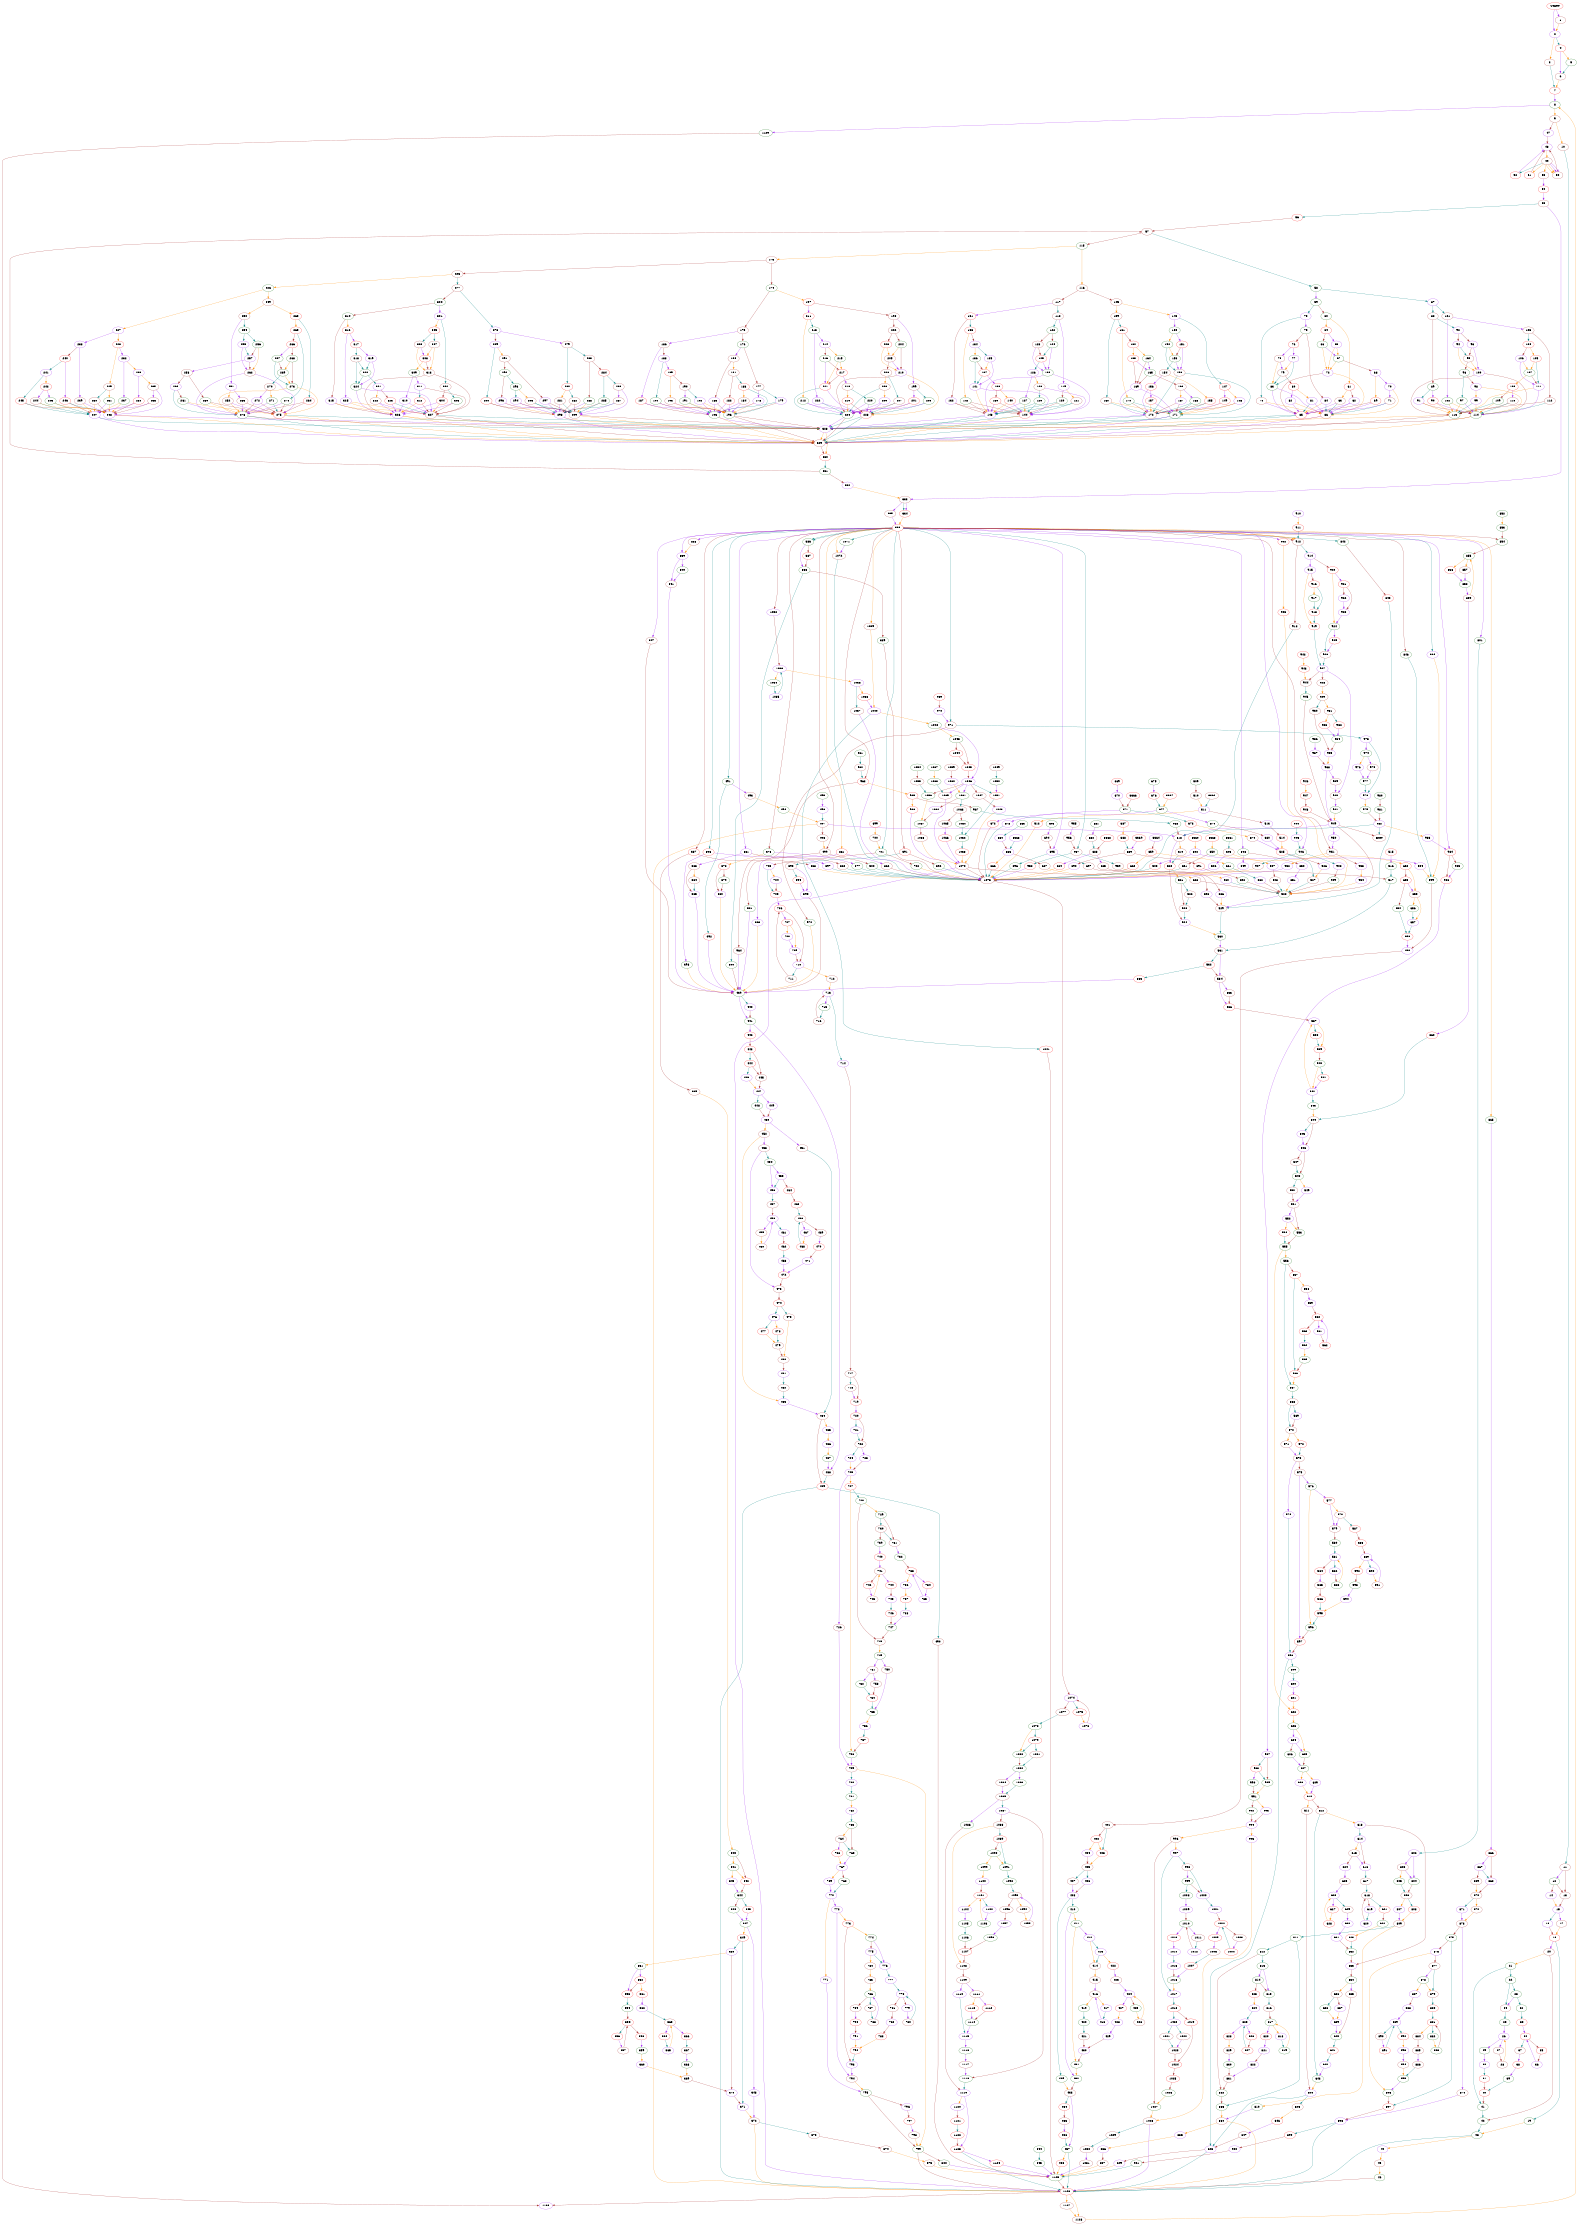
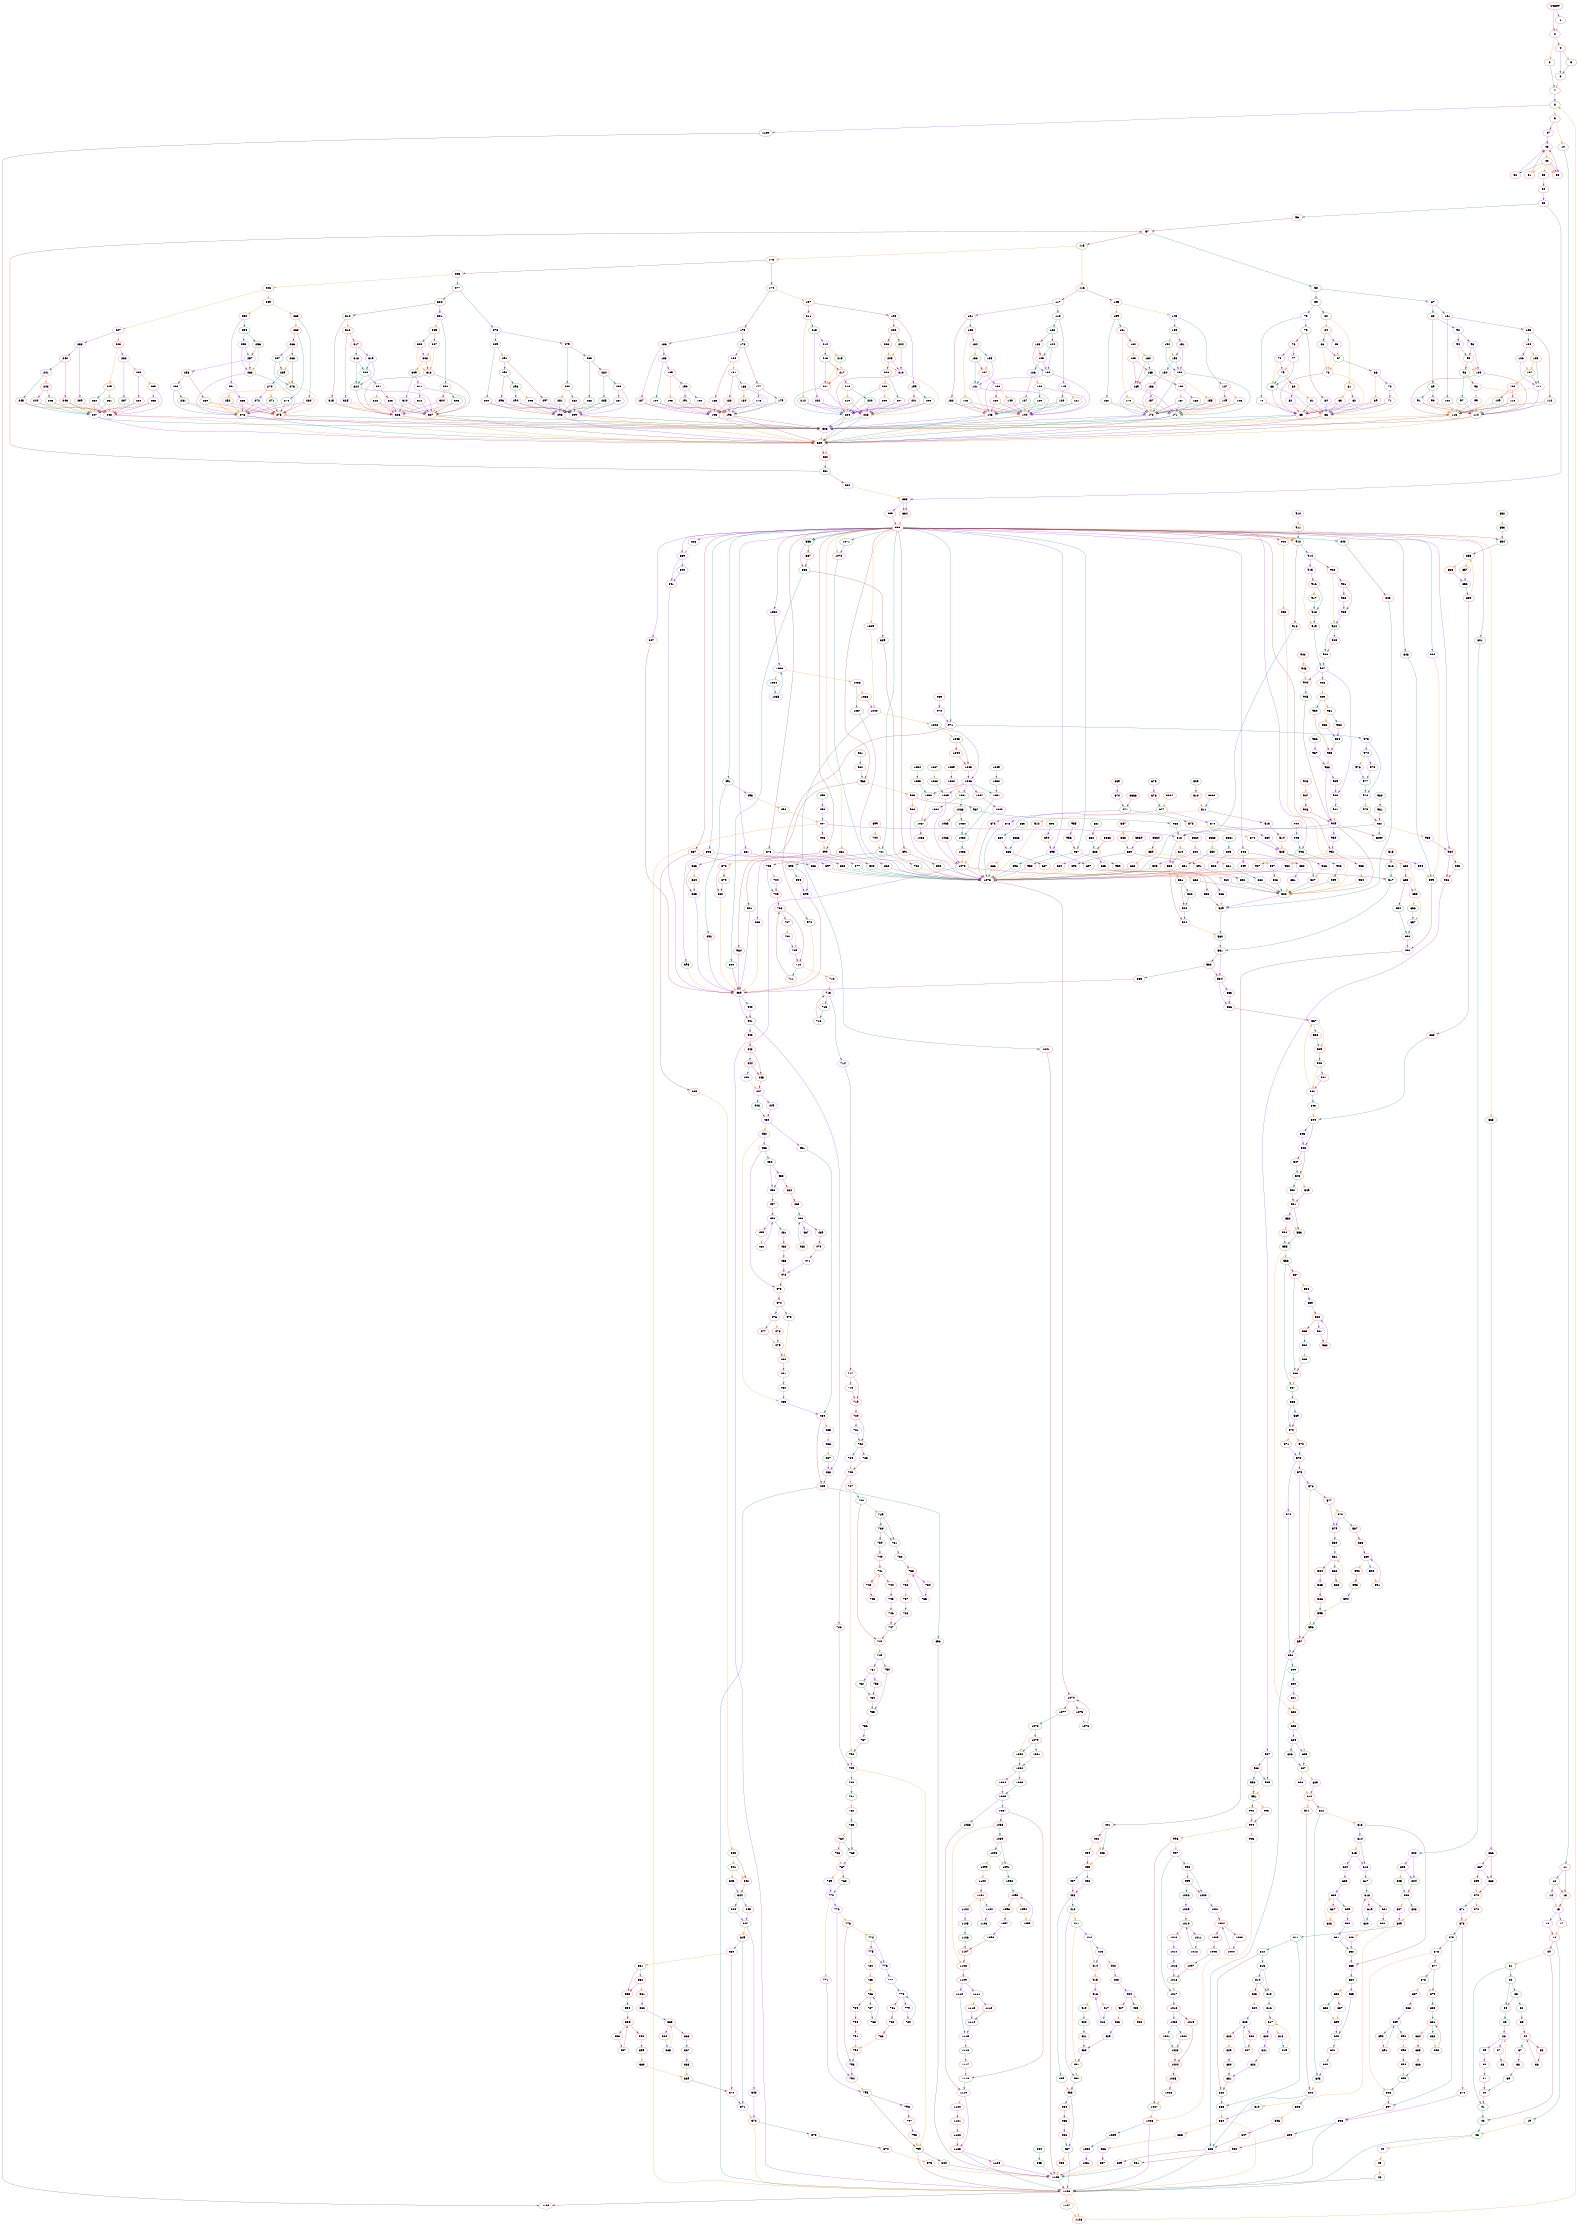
edge "1065" -> "1066": removed
